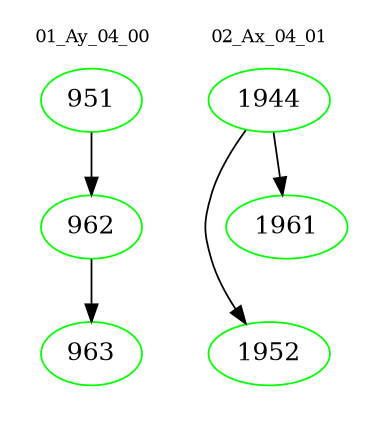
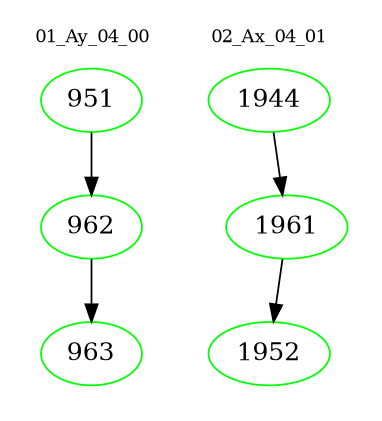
edge "1944" -> "1952": now "1961" -> "1952"
